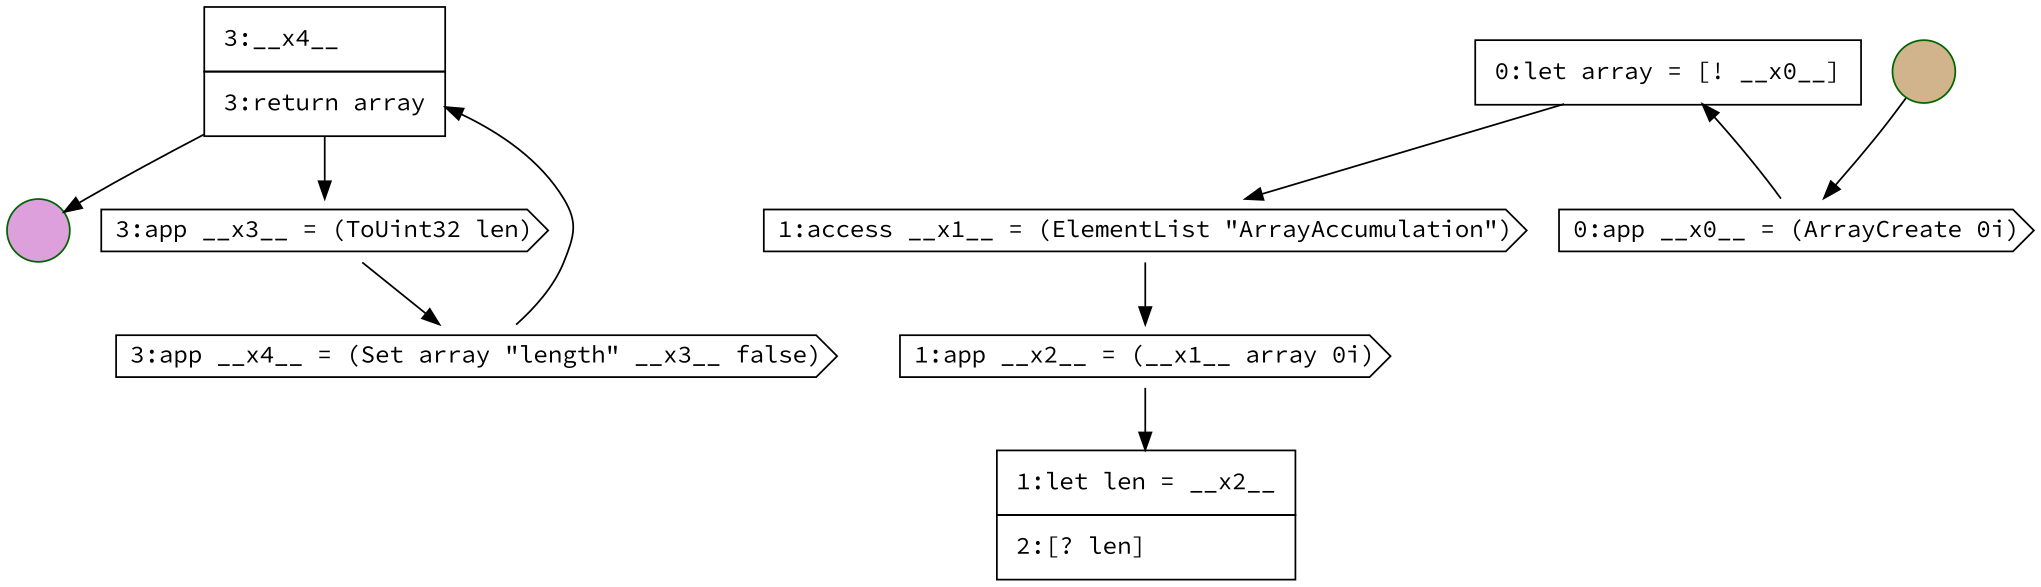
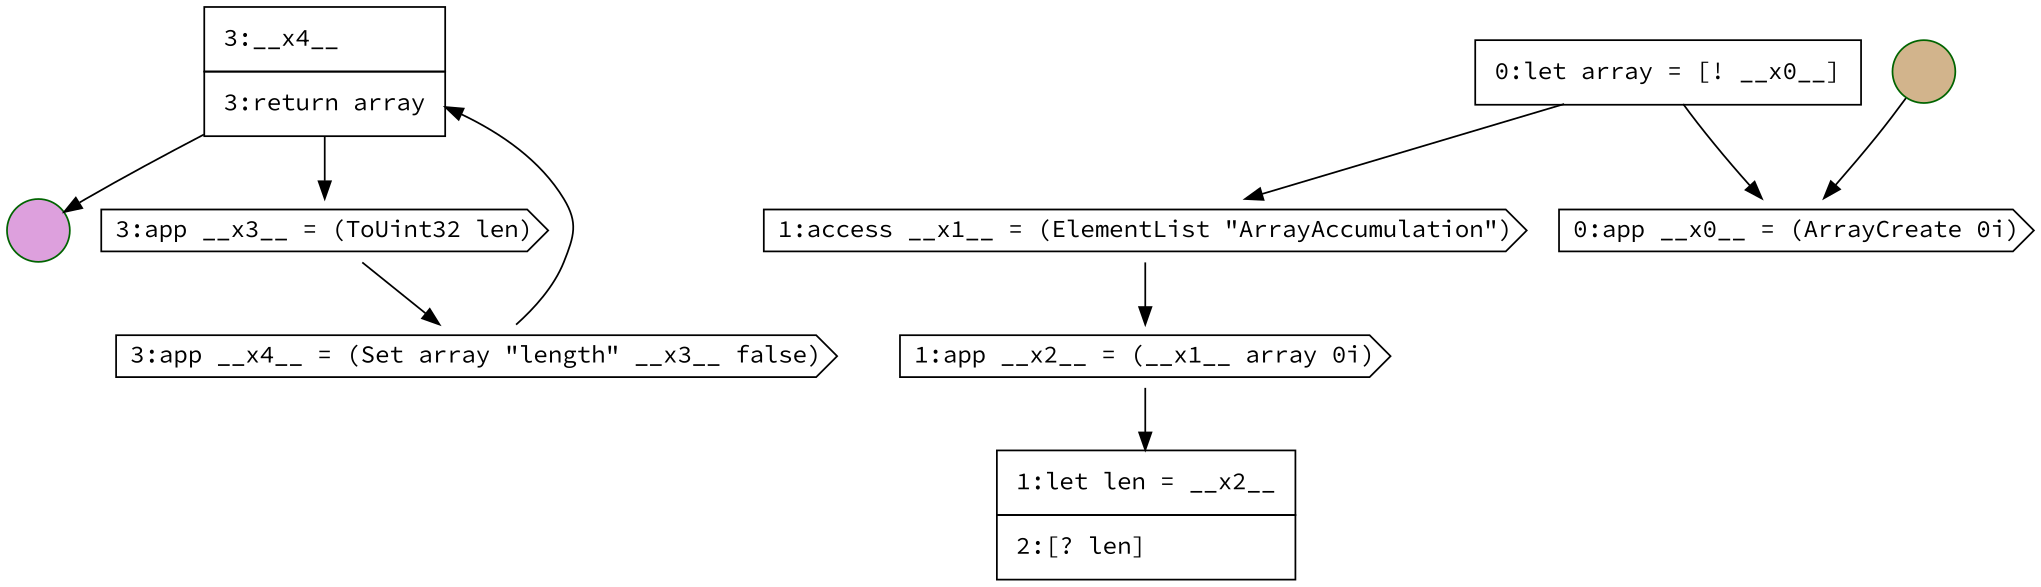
edge "0:app __x0__ = (ArrayCreate 0i)" -> "0:let array = [! __x0__]": reversed
